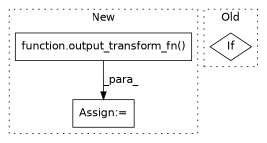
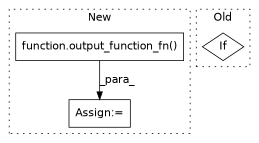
node "function.output_transform_fn()": label "function.output_transform_fn()" -> "function.output_function_fn()"
